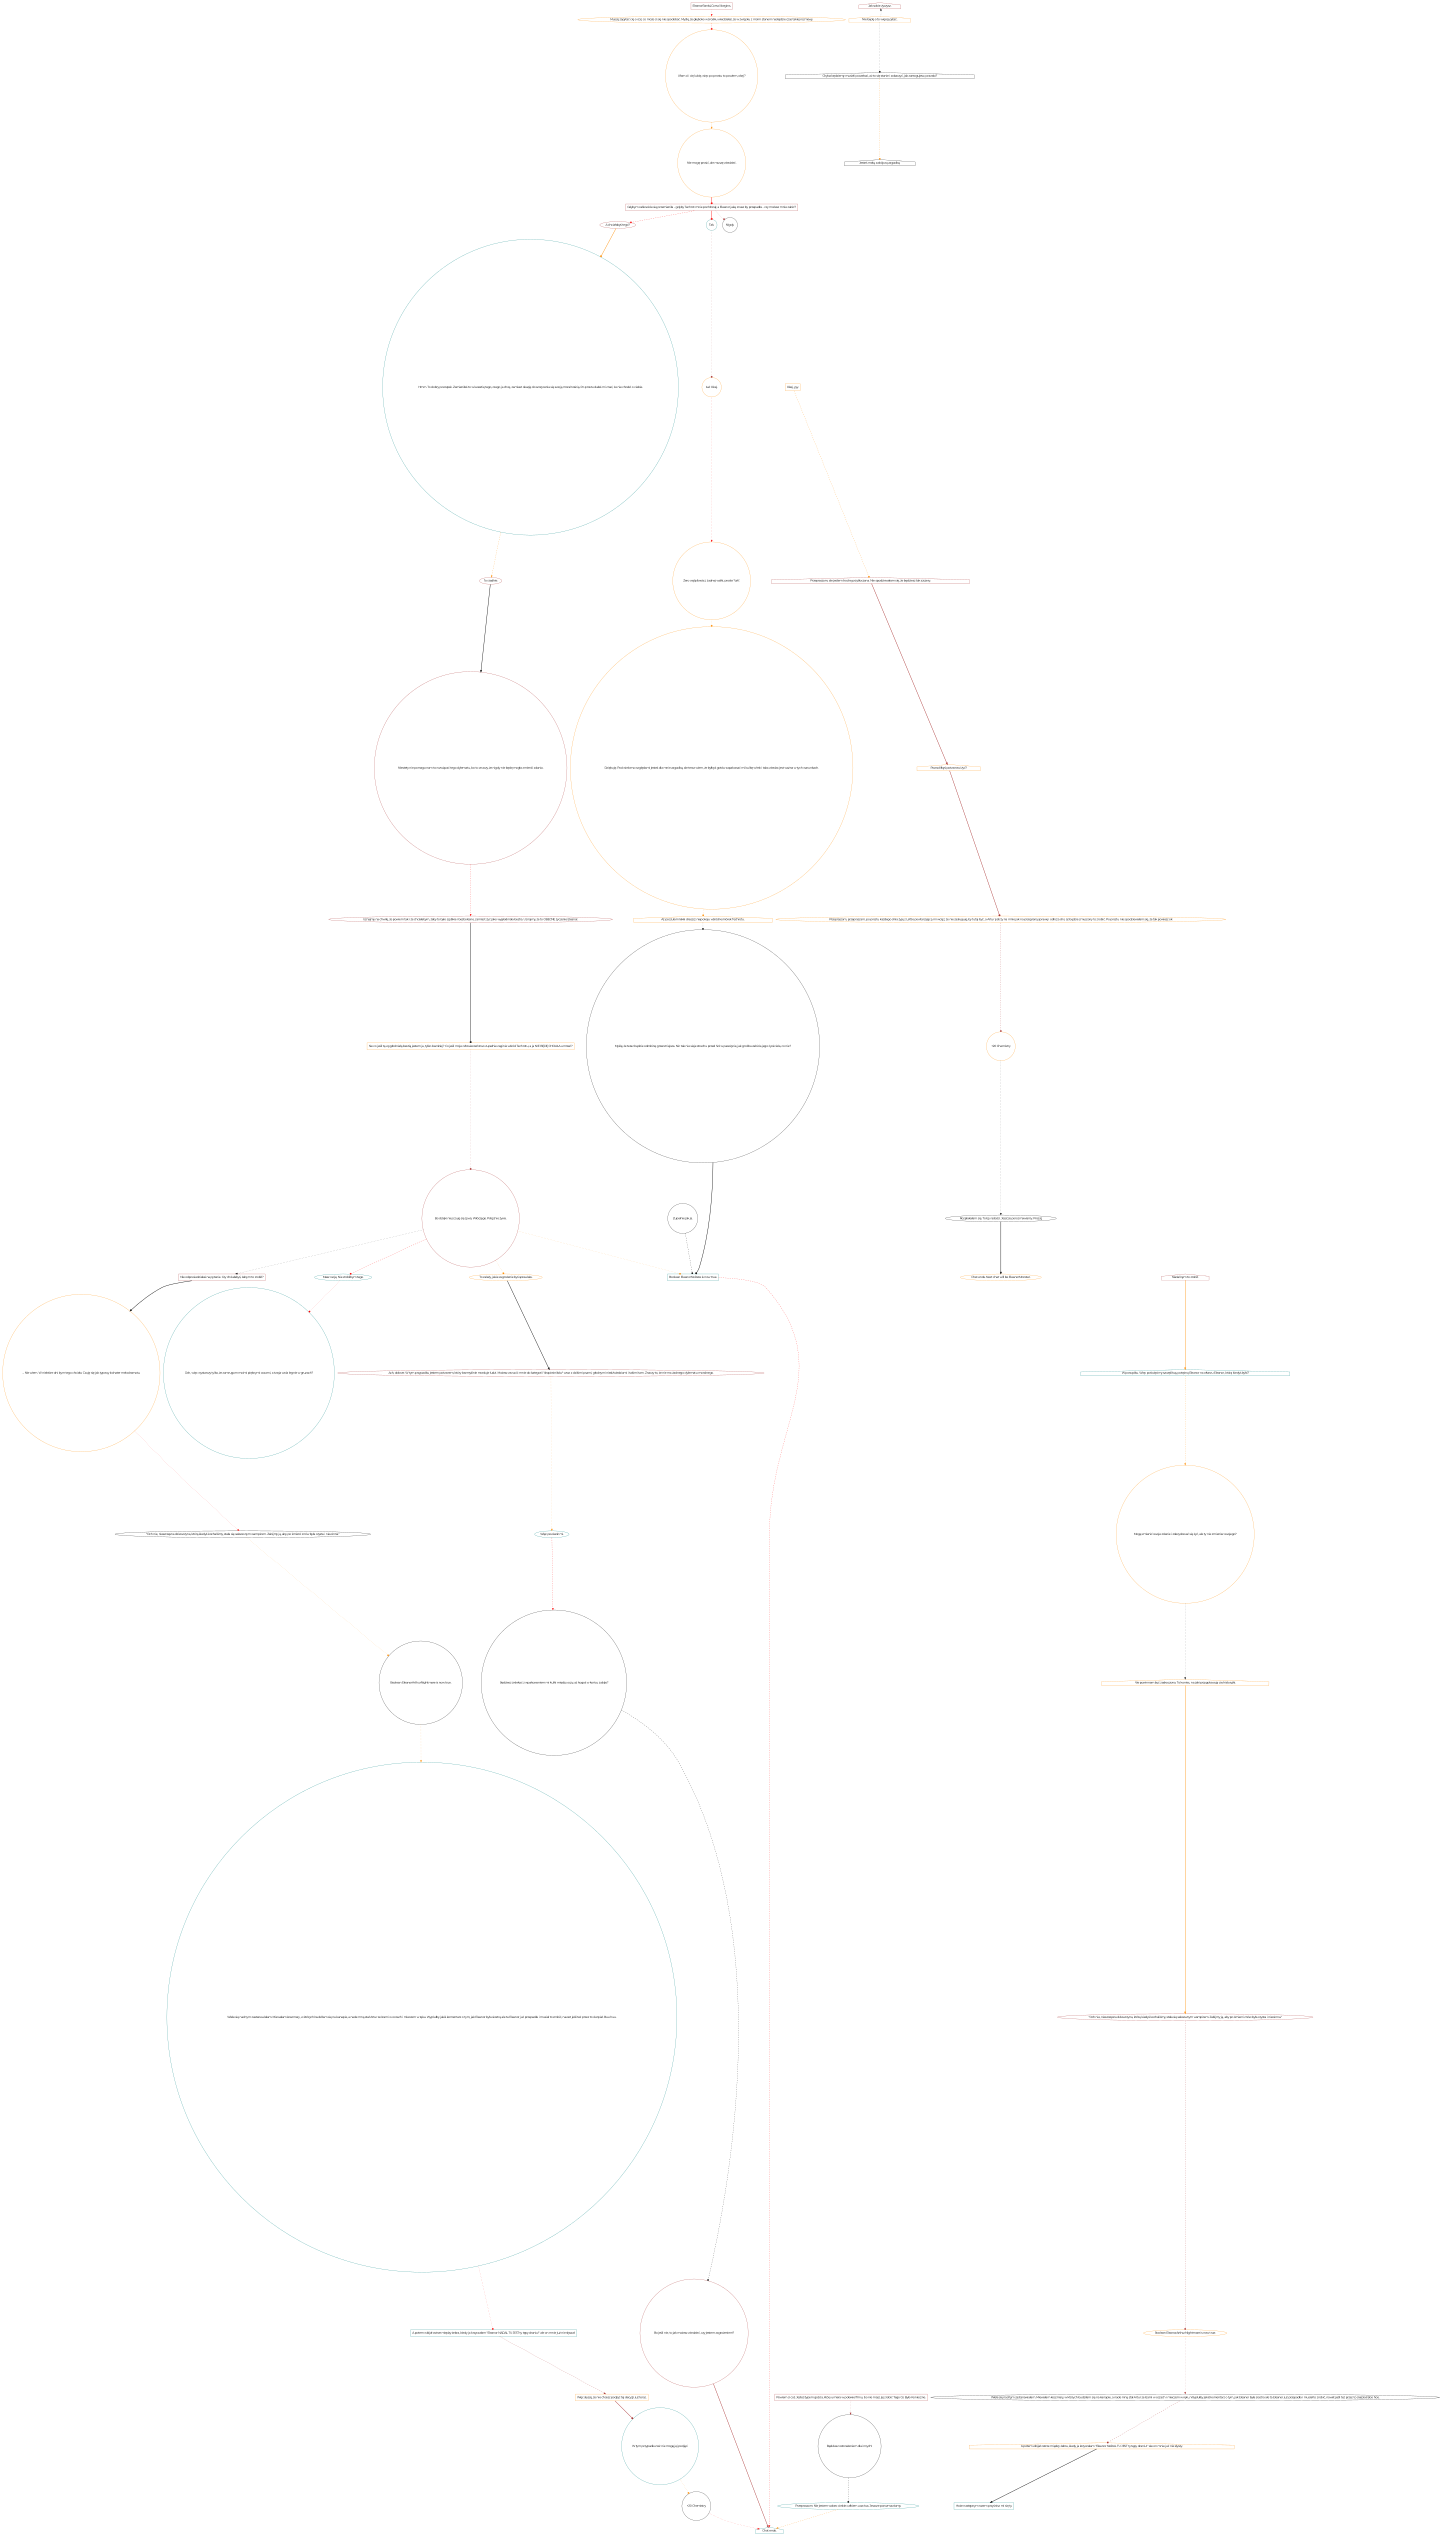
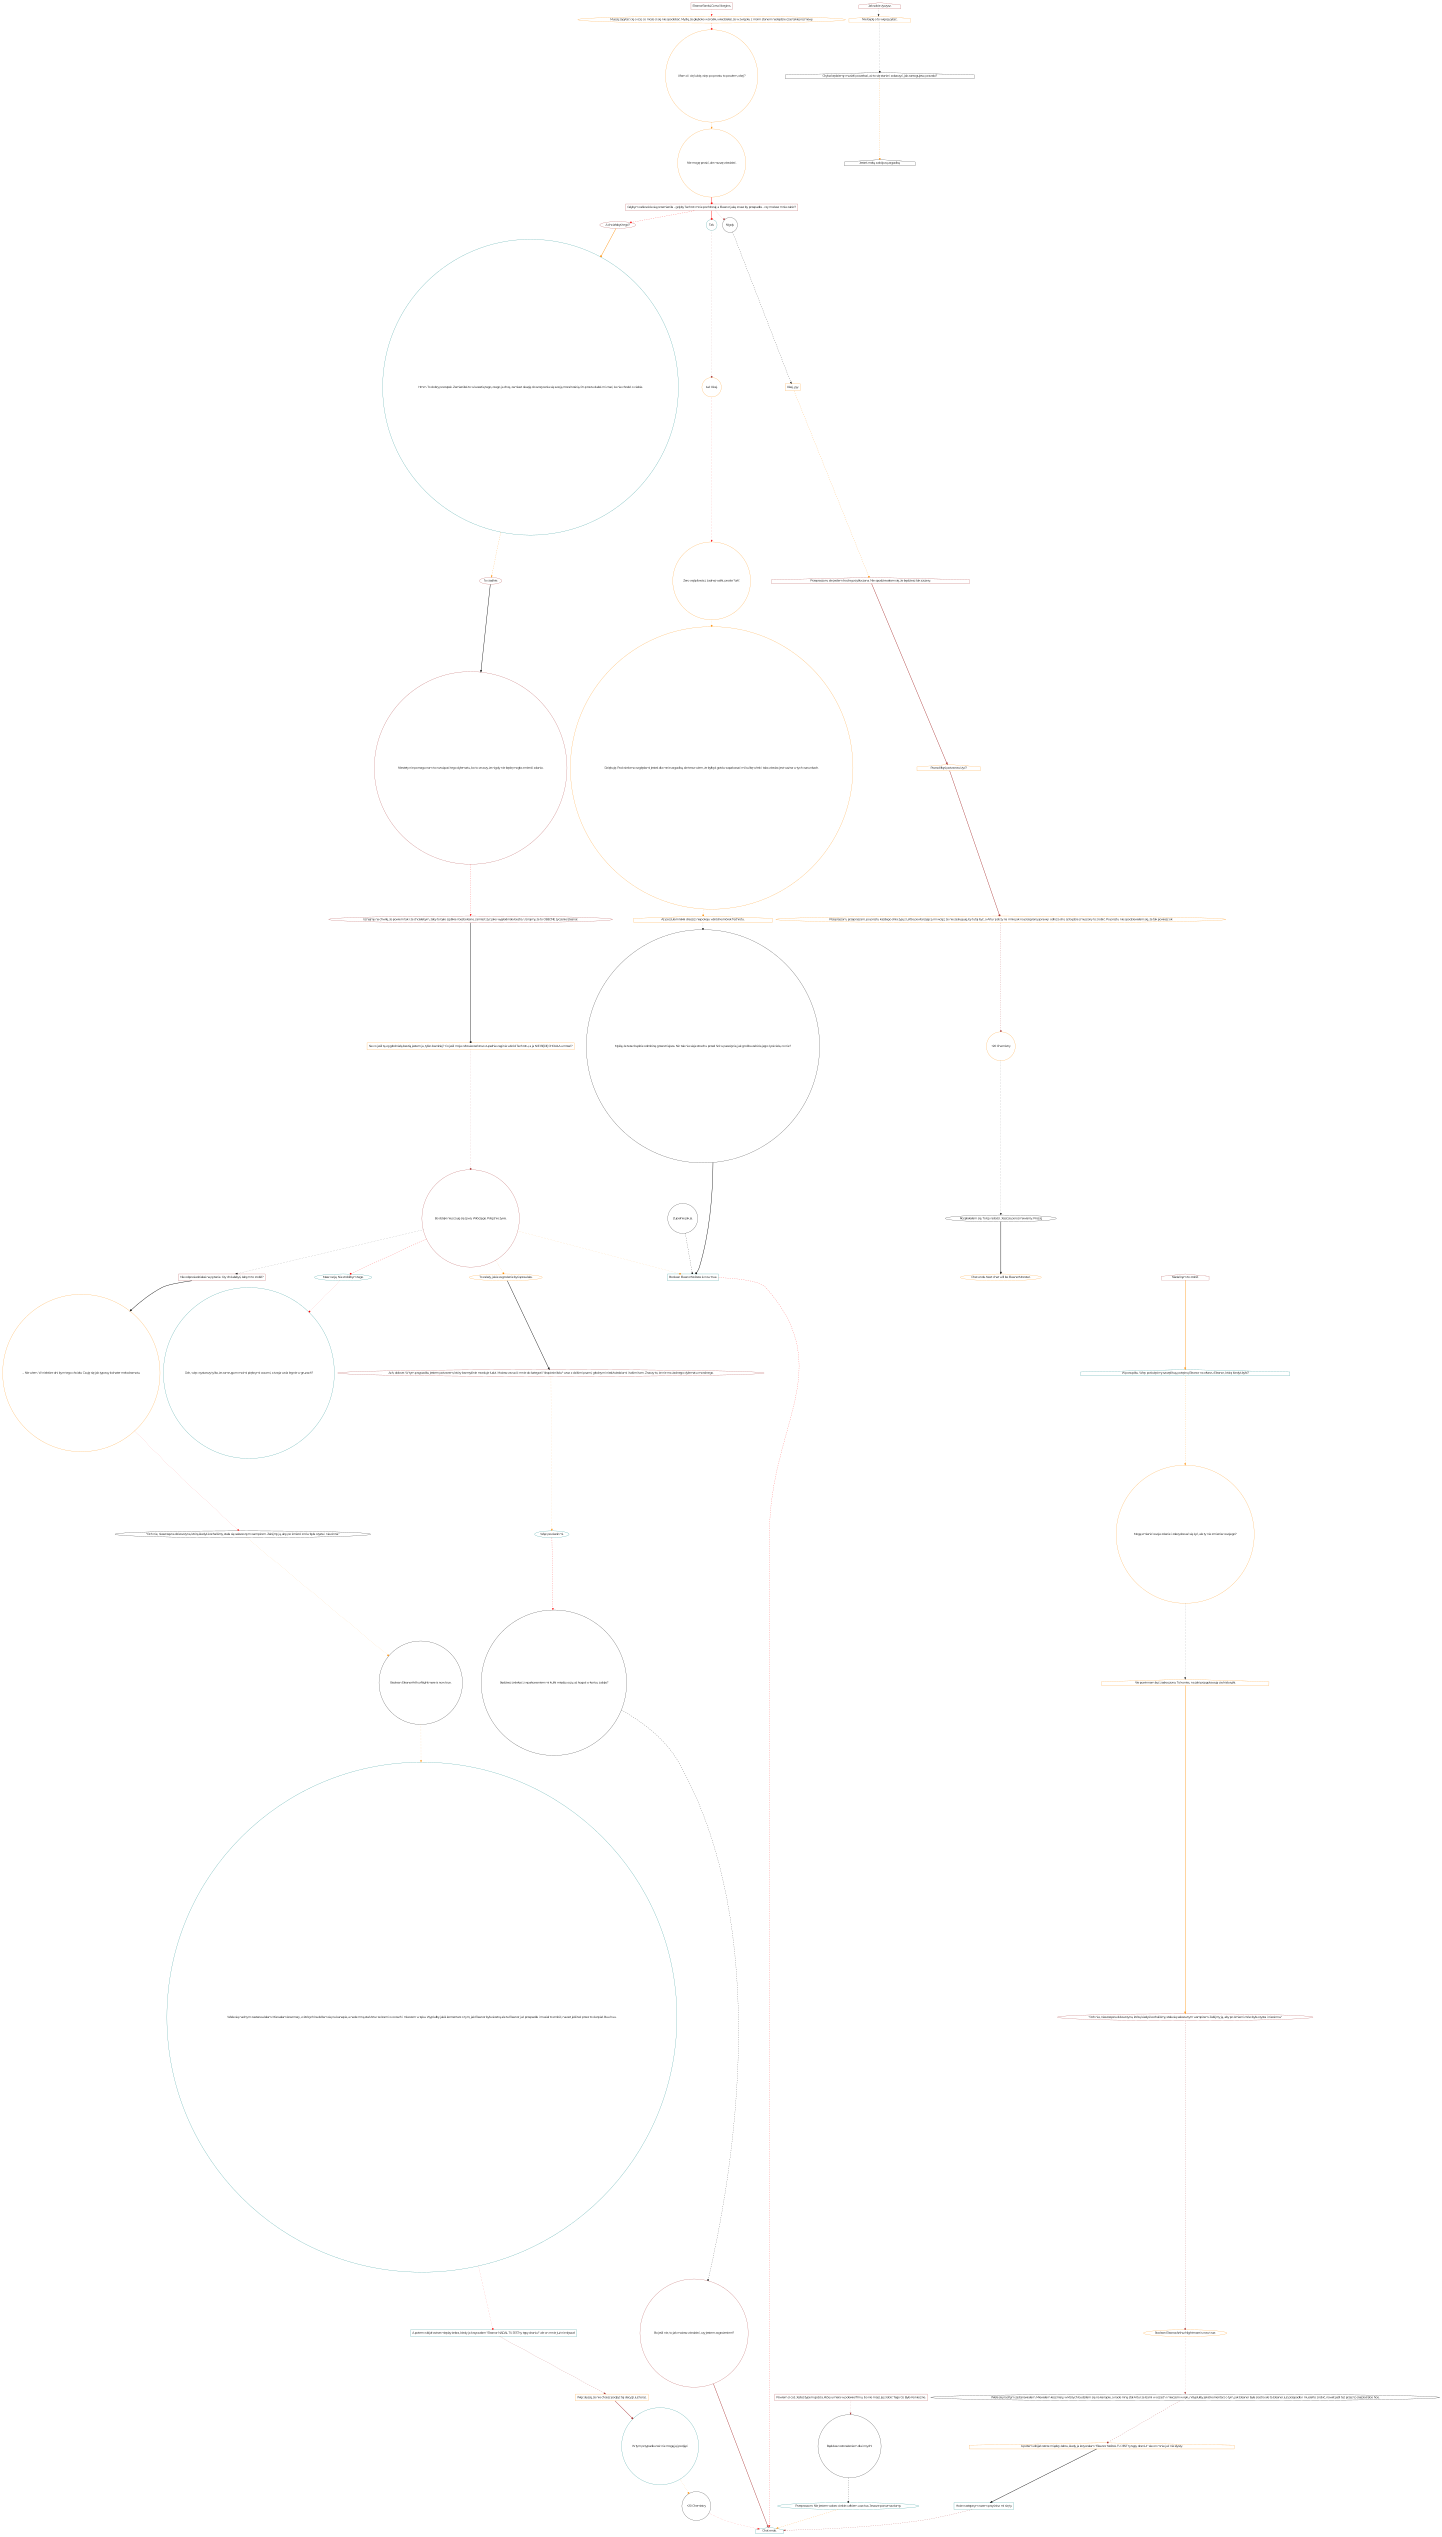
edge "Nie będę o to więcej pytać." -> "Jak sobie życzysz.": reversed
edge "Nigdy." -> "Okej, yyy.": added
edge "Może następnym razem przyśnisz mi się ty." -> "Chat ends.": added
